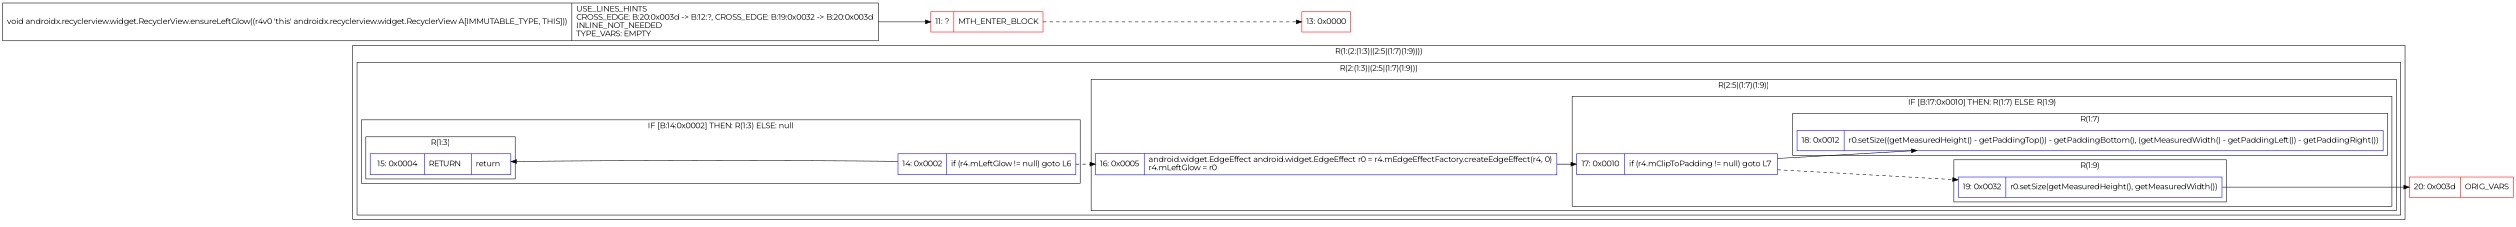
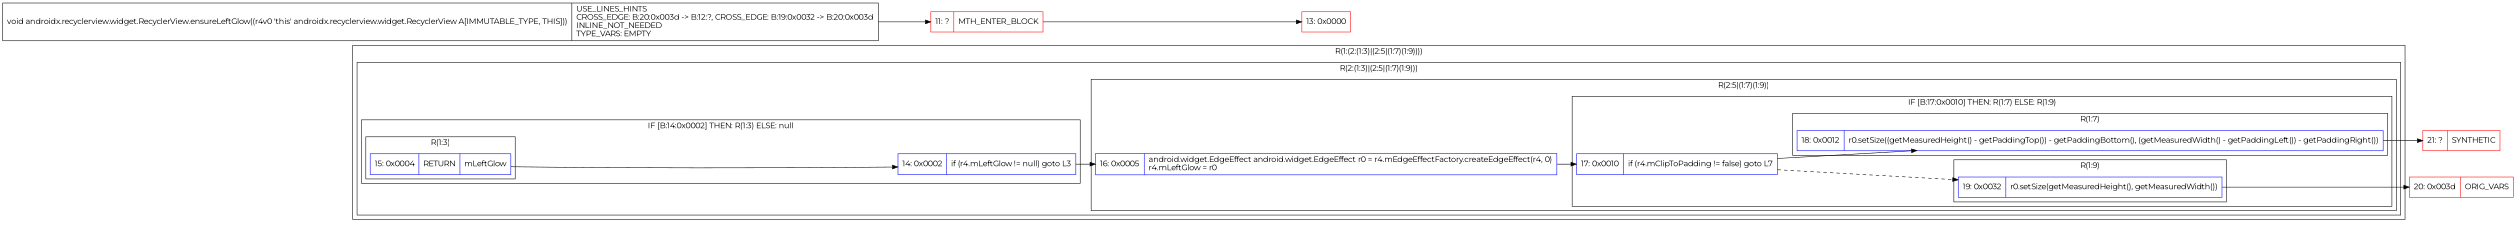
edge "11: ?" -> "13: 0x0000": style dashed -> solid
node "21: ?": added
edge "14: 0x0002" -> "15: 0x0004": reversed
node "15: 0x0004": text "return" -> "mLeftGlow"
node "14: 0x0002": text "if (r4.mLeftGlow != null) goto L6" -> "if (r4.mLeftGlow != null) goto L3"
edge "14: 0x0002" -> "16: 0x0005": style dashed -> solid
node "17: 0x0010": text "if (r4.mClipToPadding != null) goto L7" -> "if (r4.mClipToPadding != false) goto L7"
